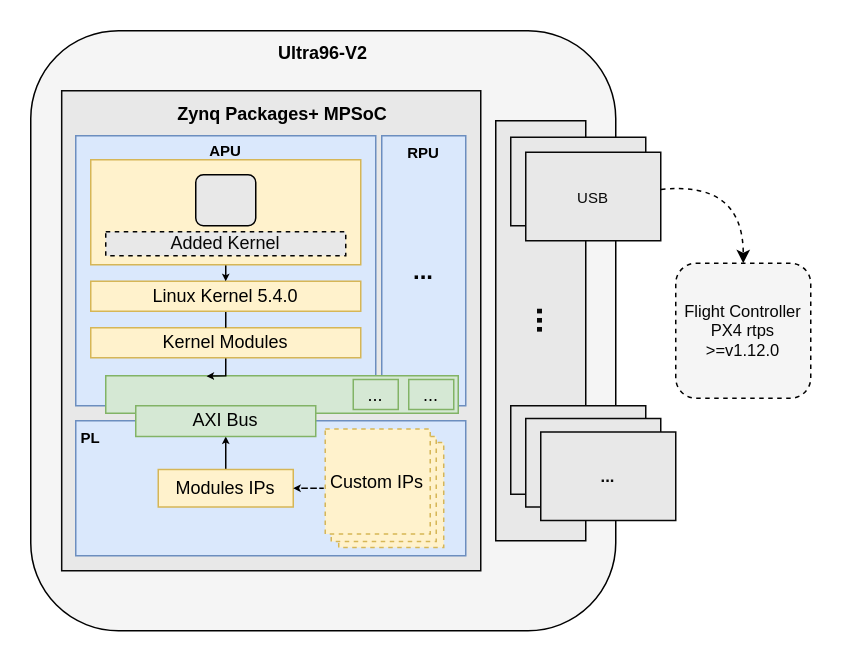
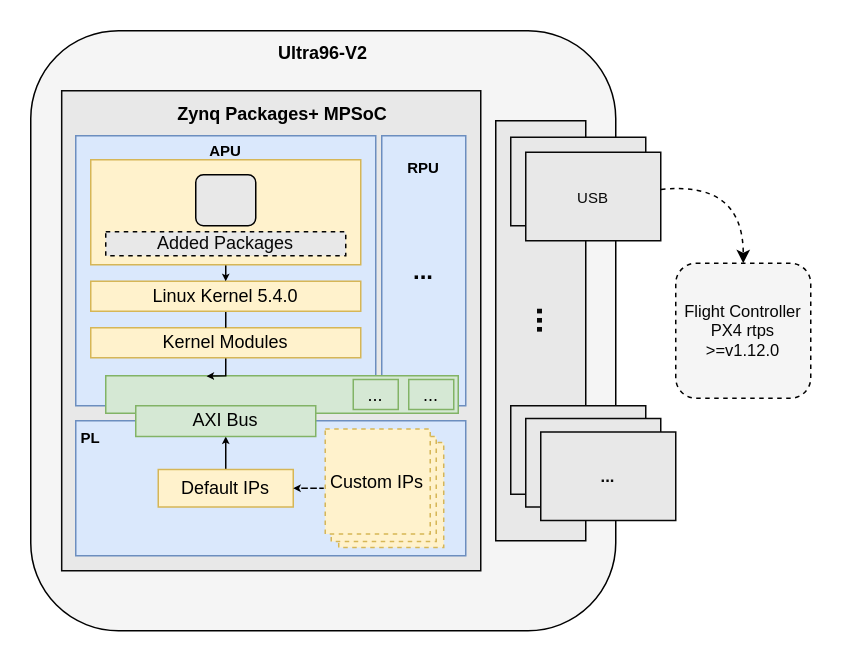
node "RPU": moved (424, 152) -> (424, 167)
node "Added Kernel": label "Added Kernel" -> "Added Packages"
node "Modules IPs": label "Modules IPs" -> "Default IPs"
